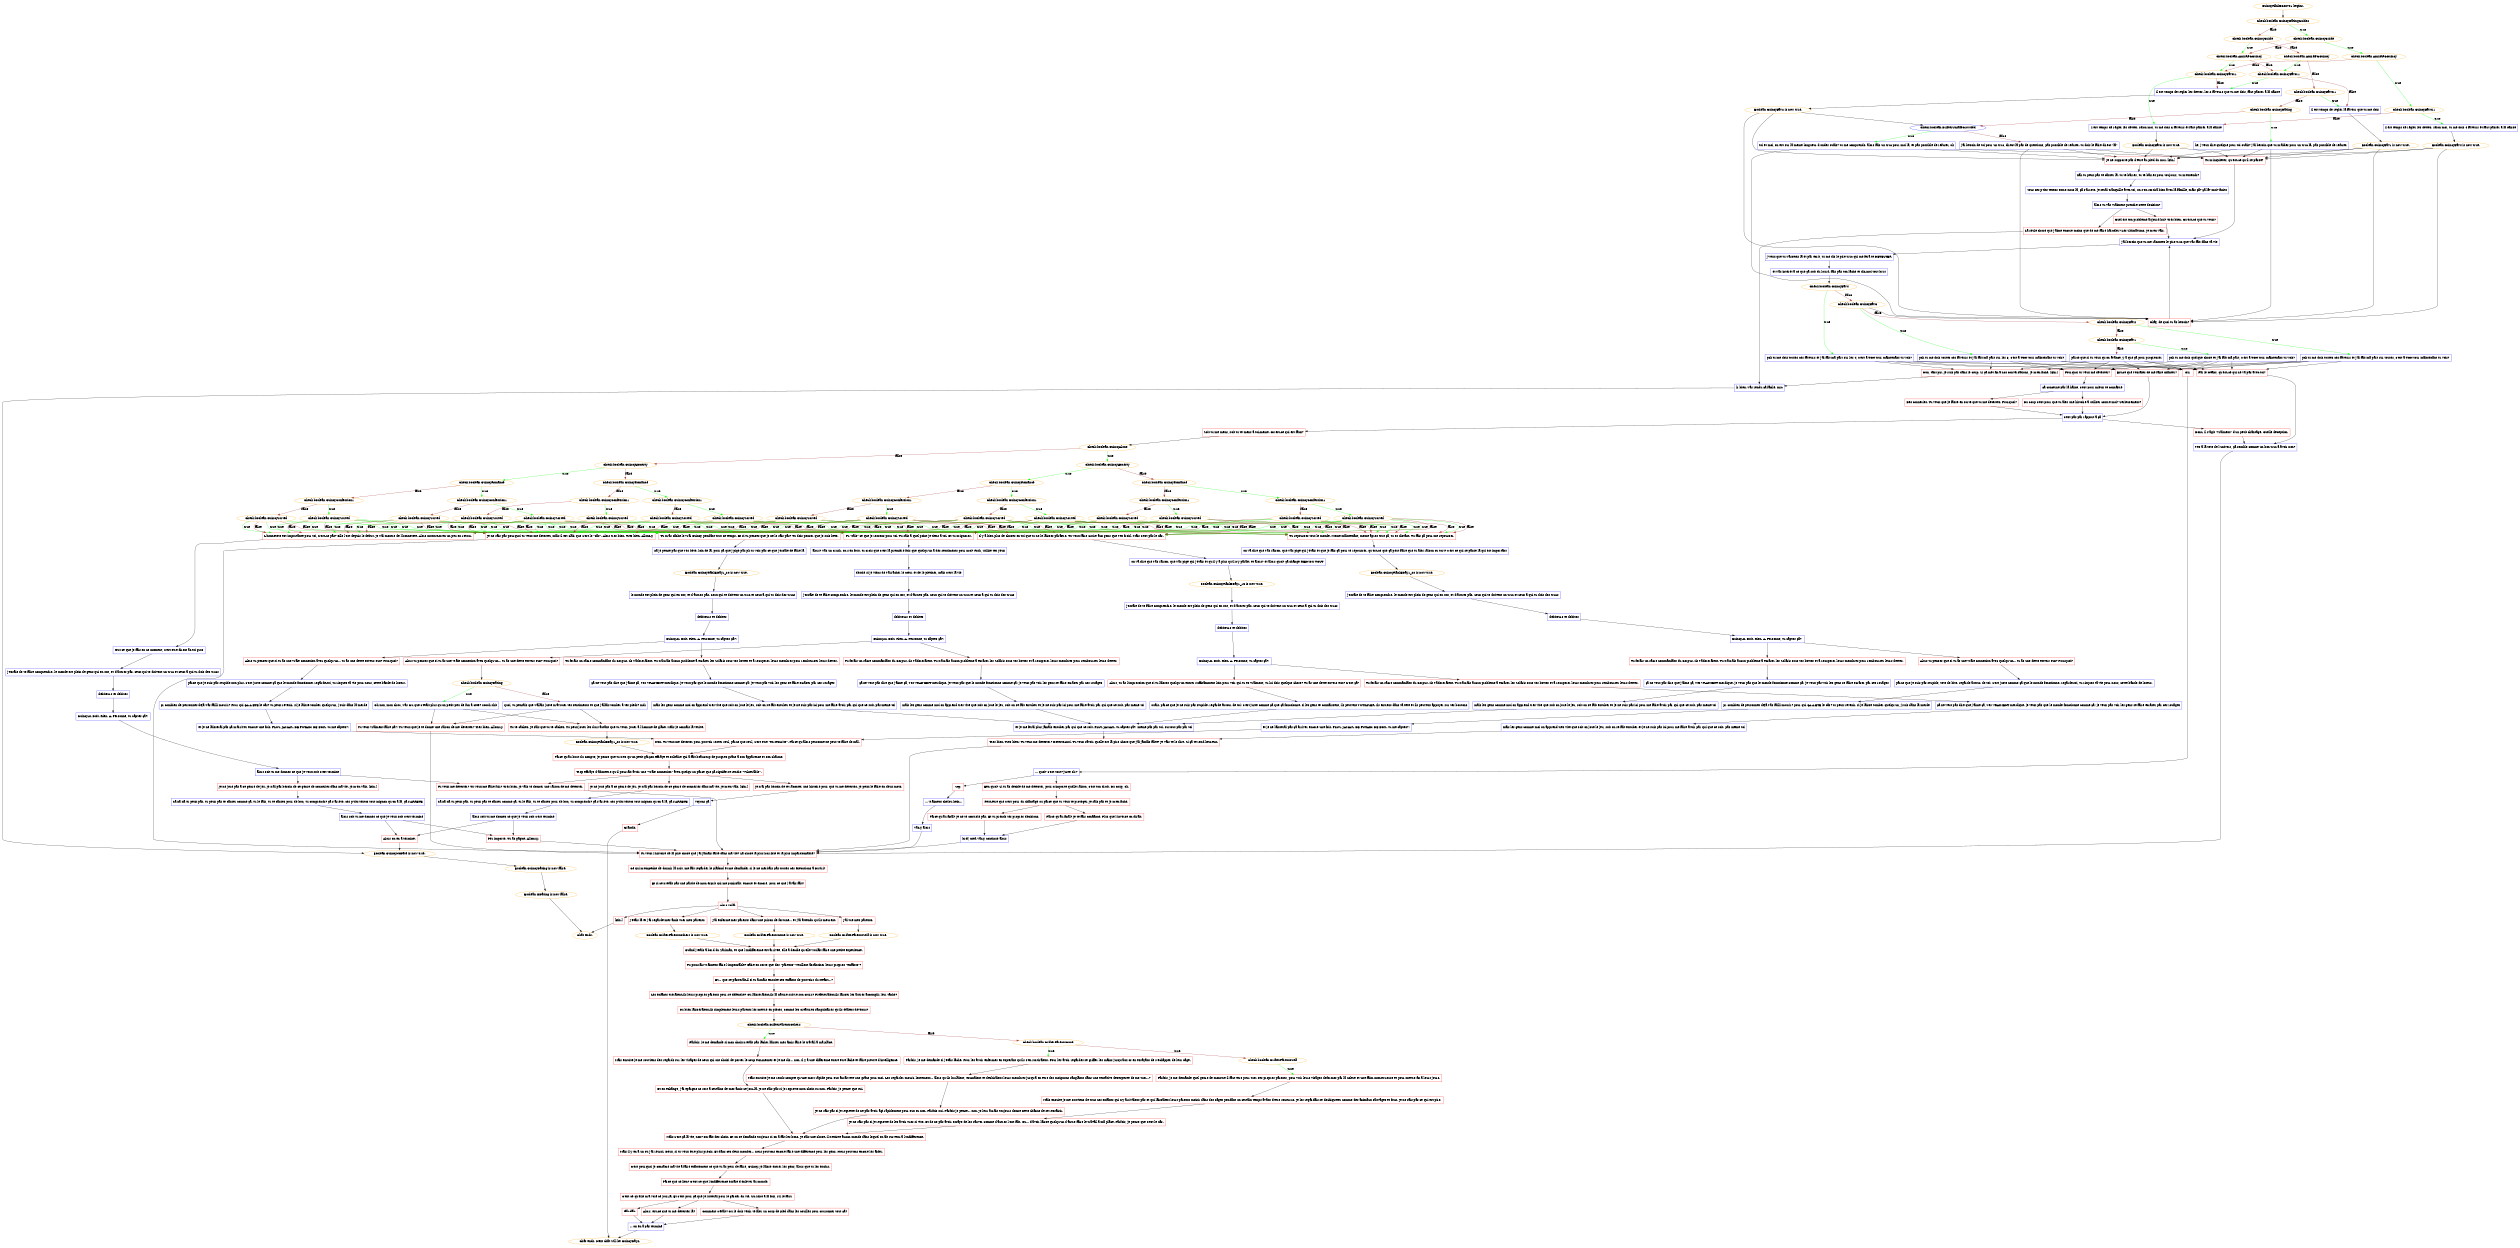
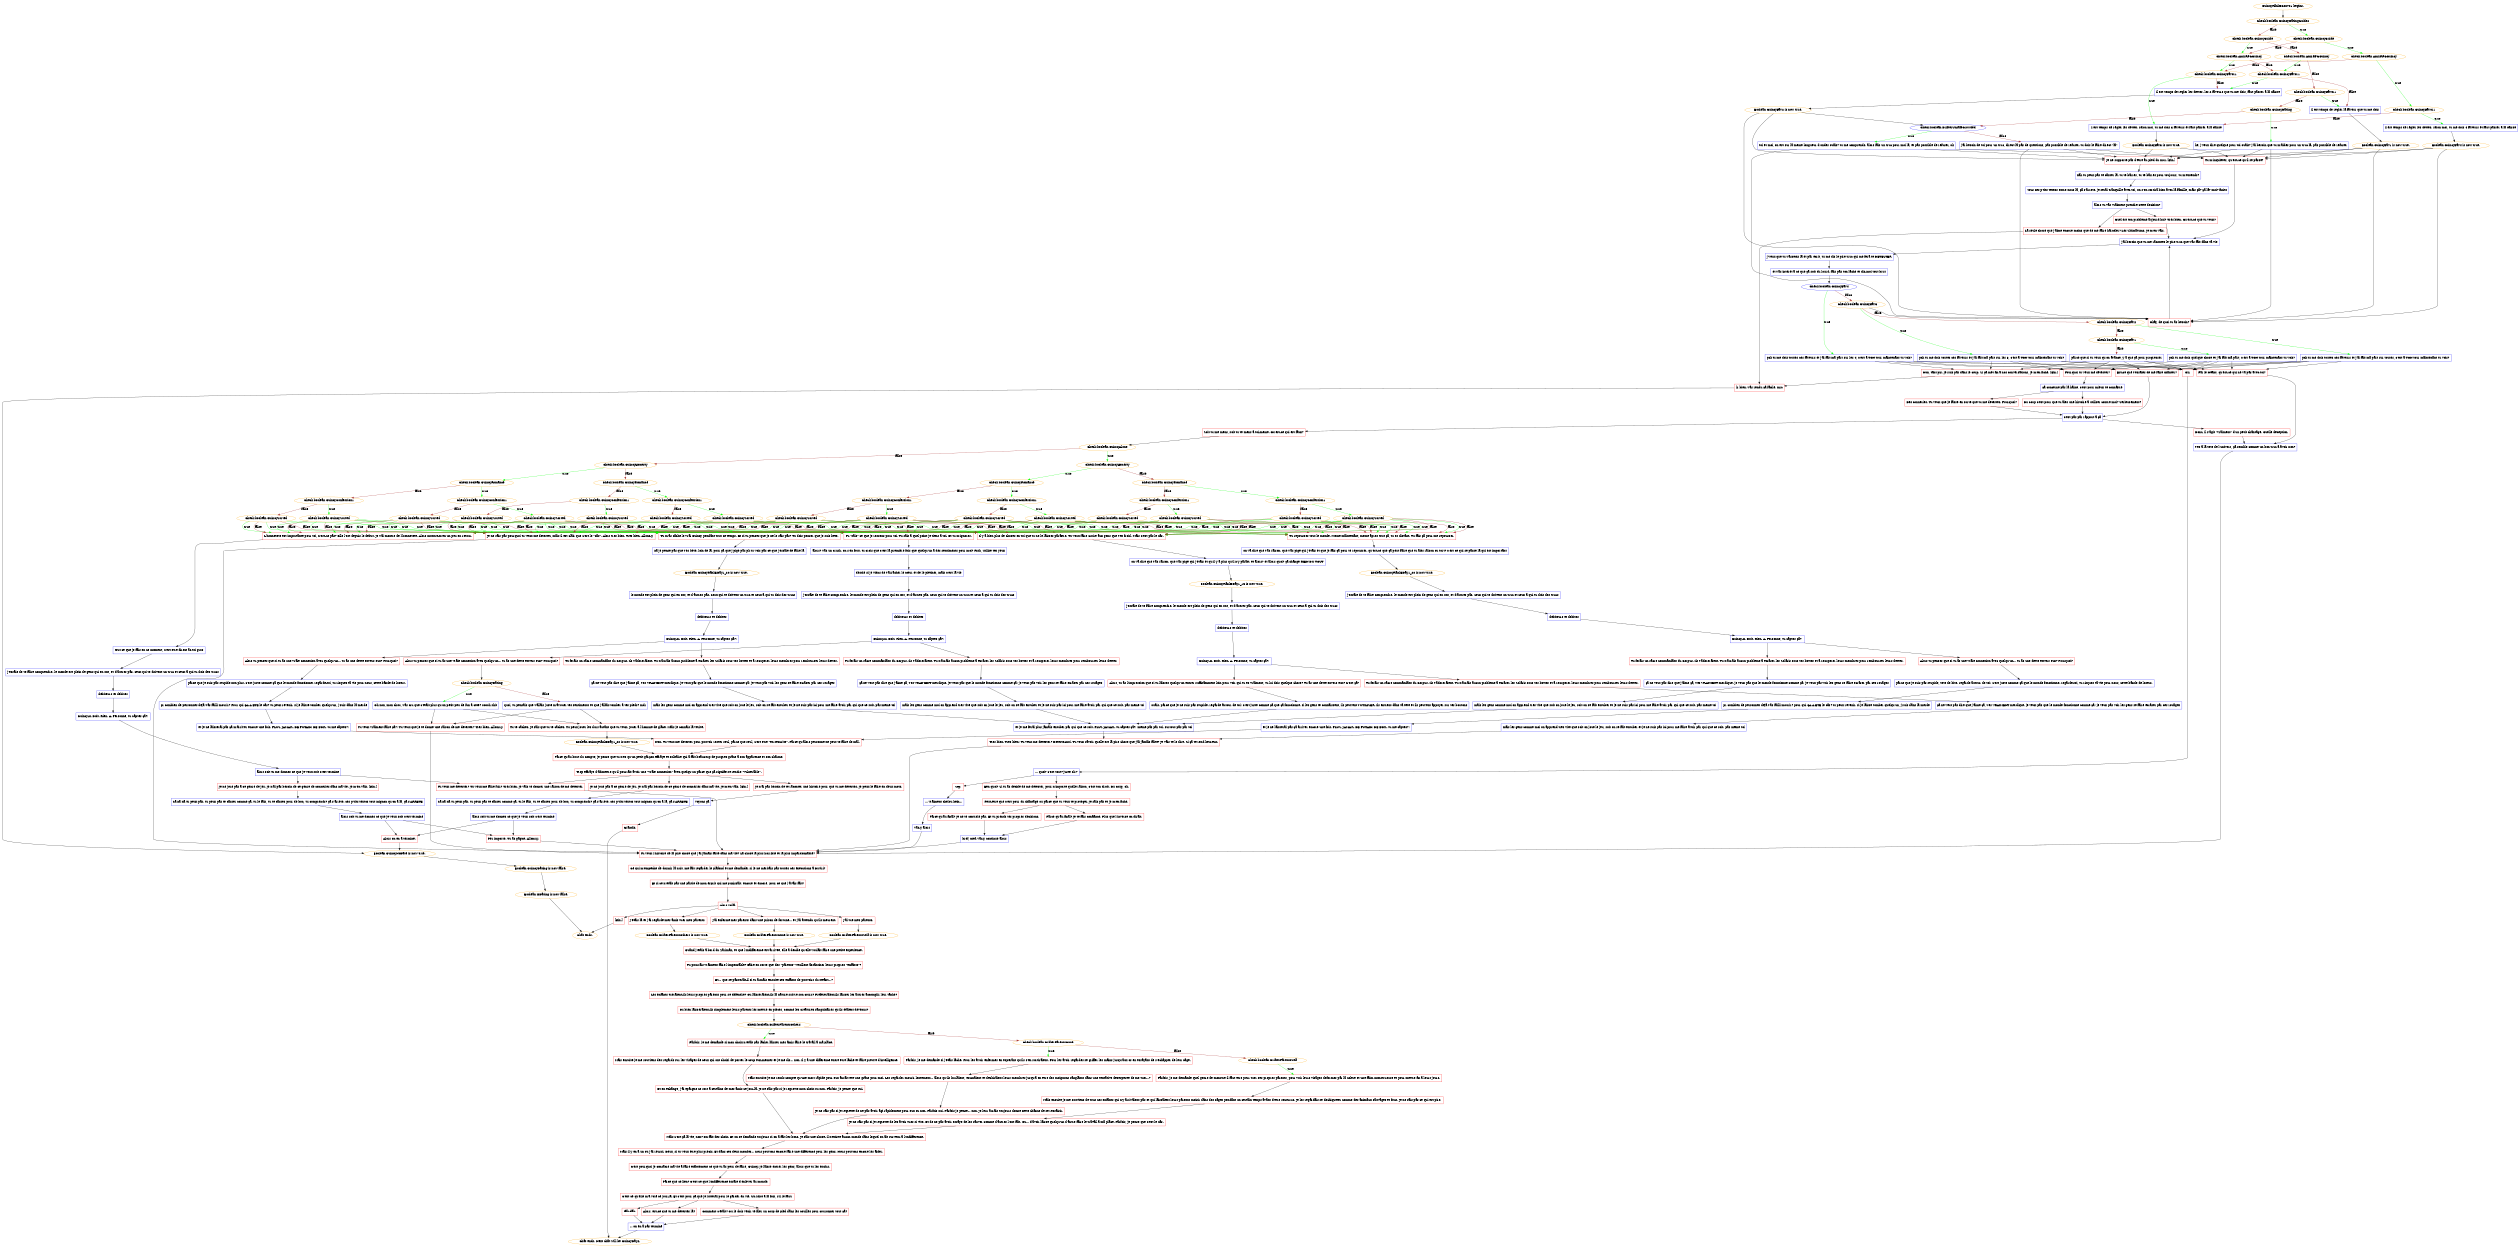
node "Check boolean QuincyFav4": color orange -> blue
node "k. bien. t'as rendu ça facile. mrc": color blue -> red
edge "Check boolean DrifterParentsNone" -> "Check boolean DrifterParentsSelf": label "true" -> "false"
